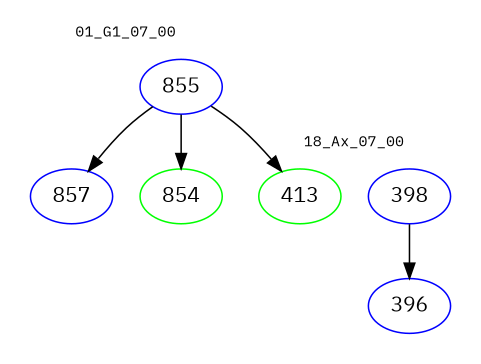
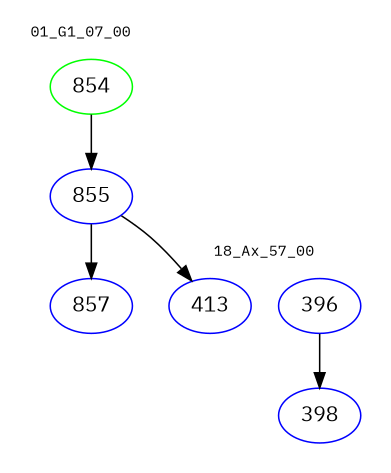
edge "855" -> "854": reversed
cluster "18_Ax_07_00": label "18_Ax_07_00" -> "18_Ax_57_00"
node "413": color green -> blue
edge "398" -> "396": reversed
